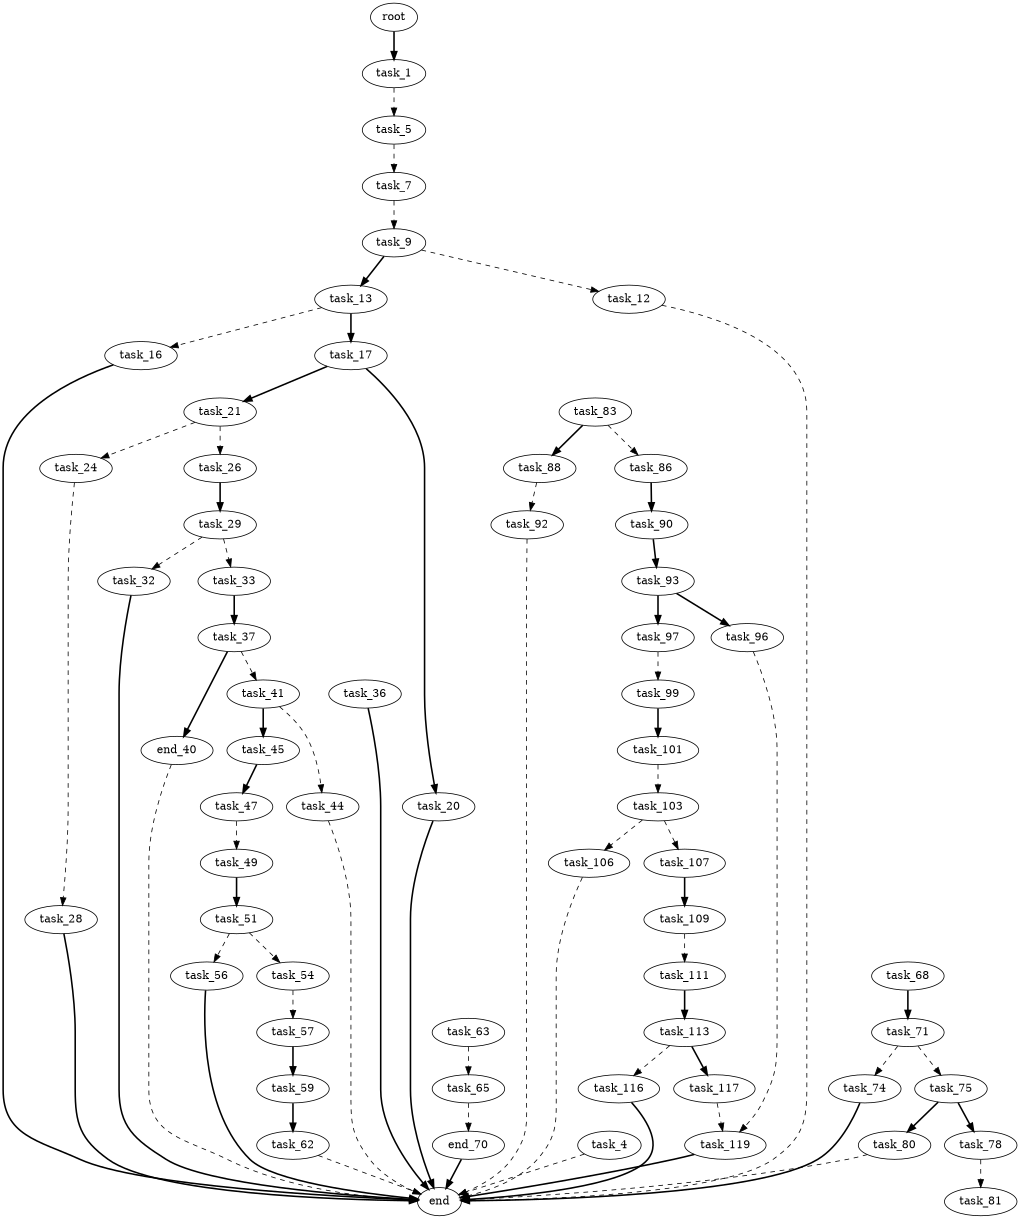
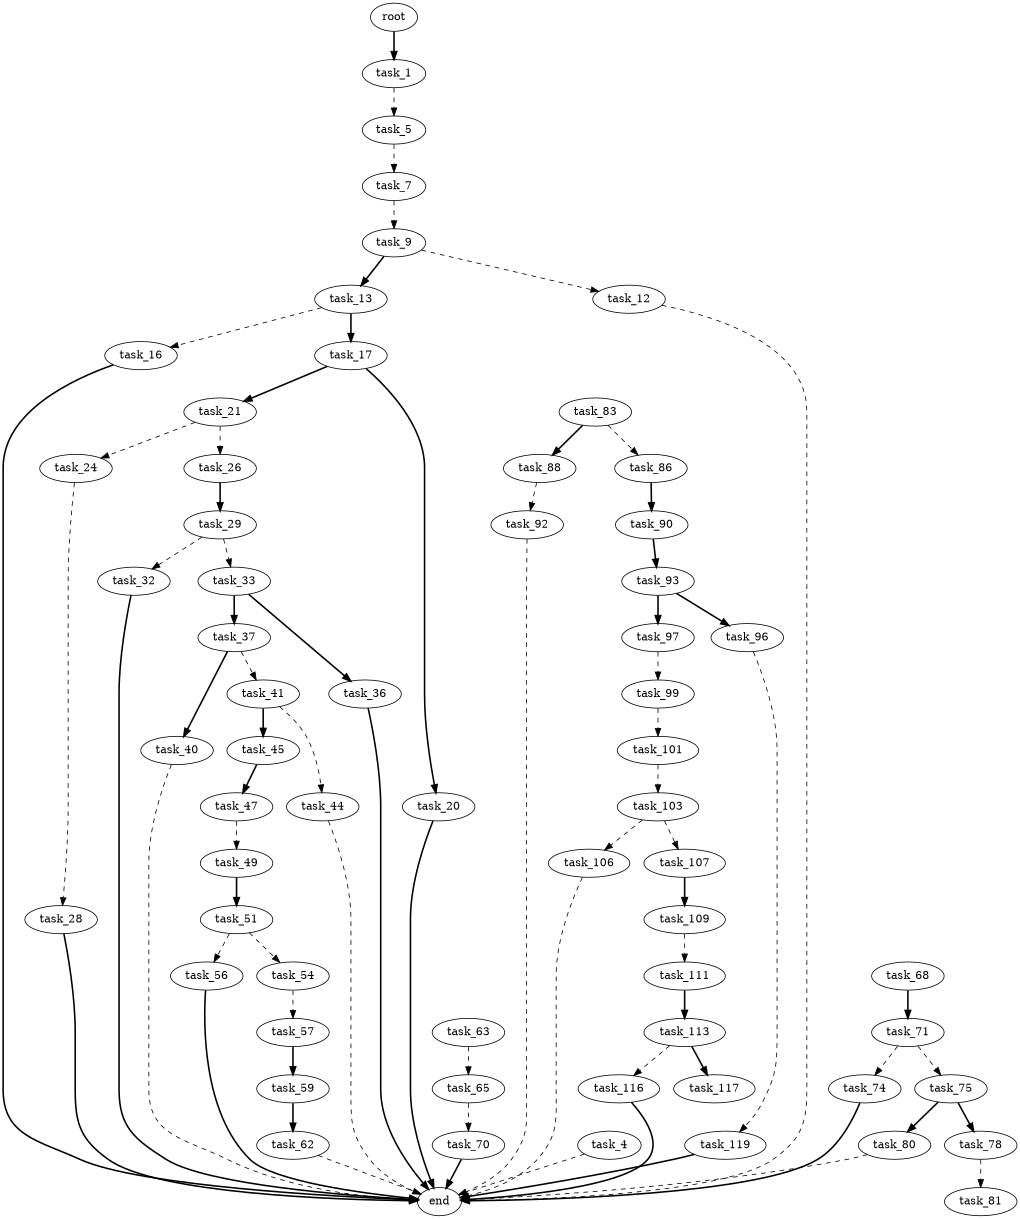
edge "task_33" -> "task_36": added
edge "task_99" -> "task_101": style bold -> dashed
node "end_40": label "end_40" -> "task_40"
edge "task_117" -> "task_119": removed
node "end_70": label "end_70" -> "task_70"
